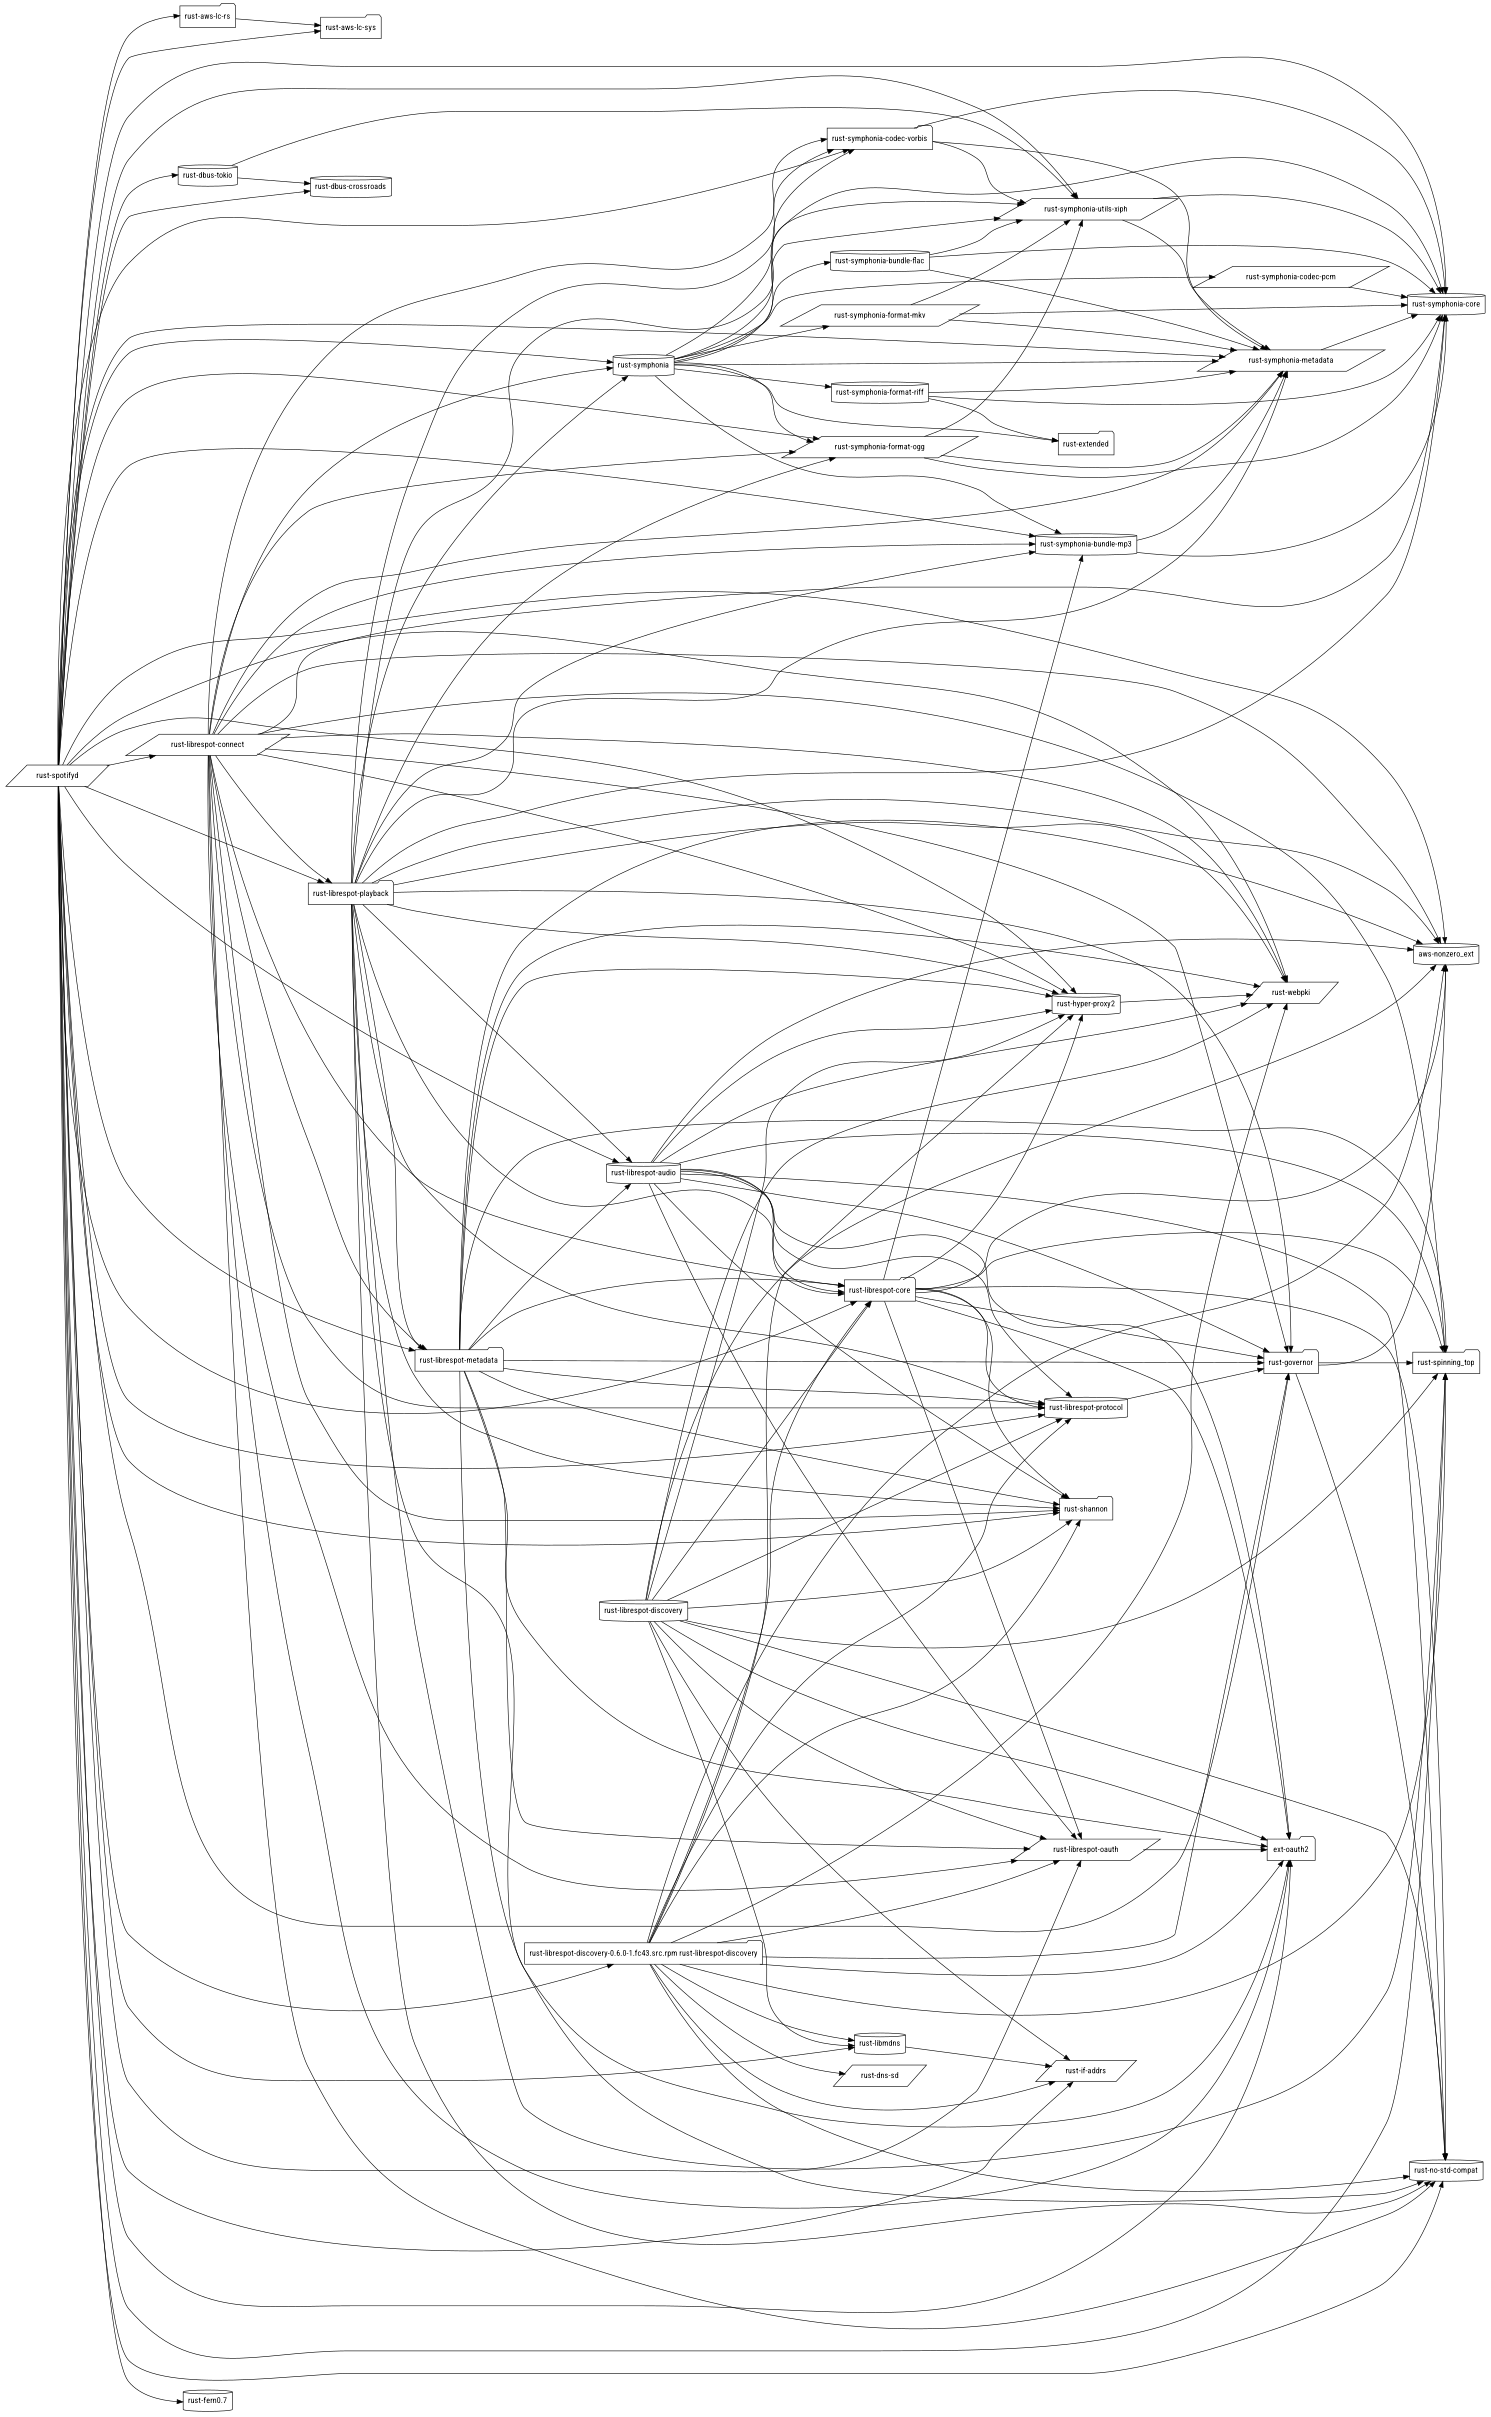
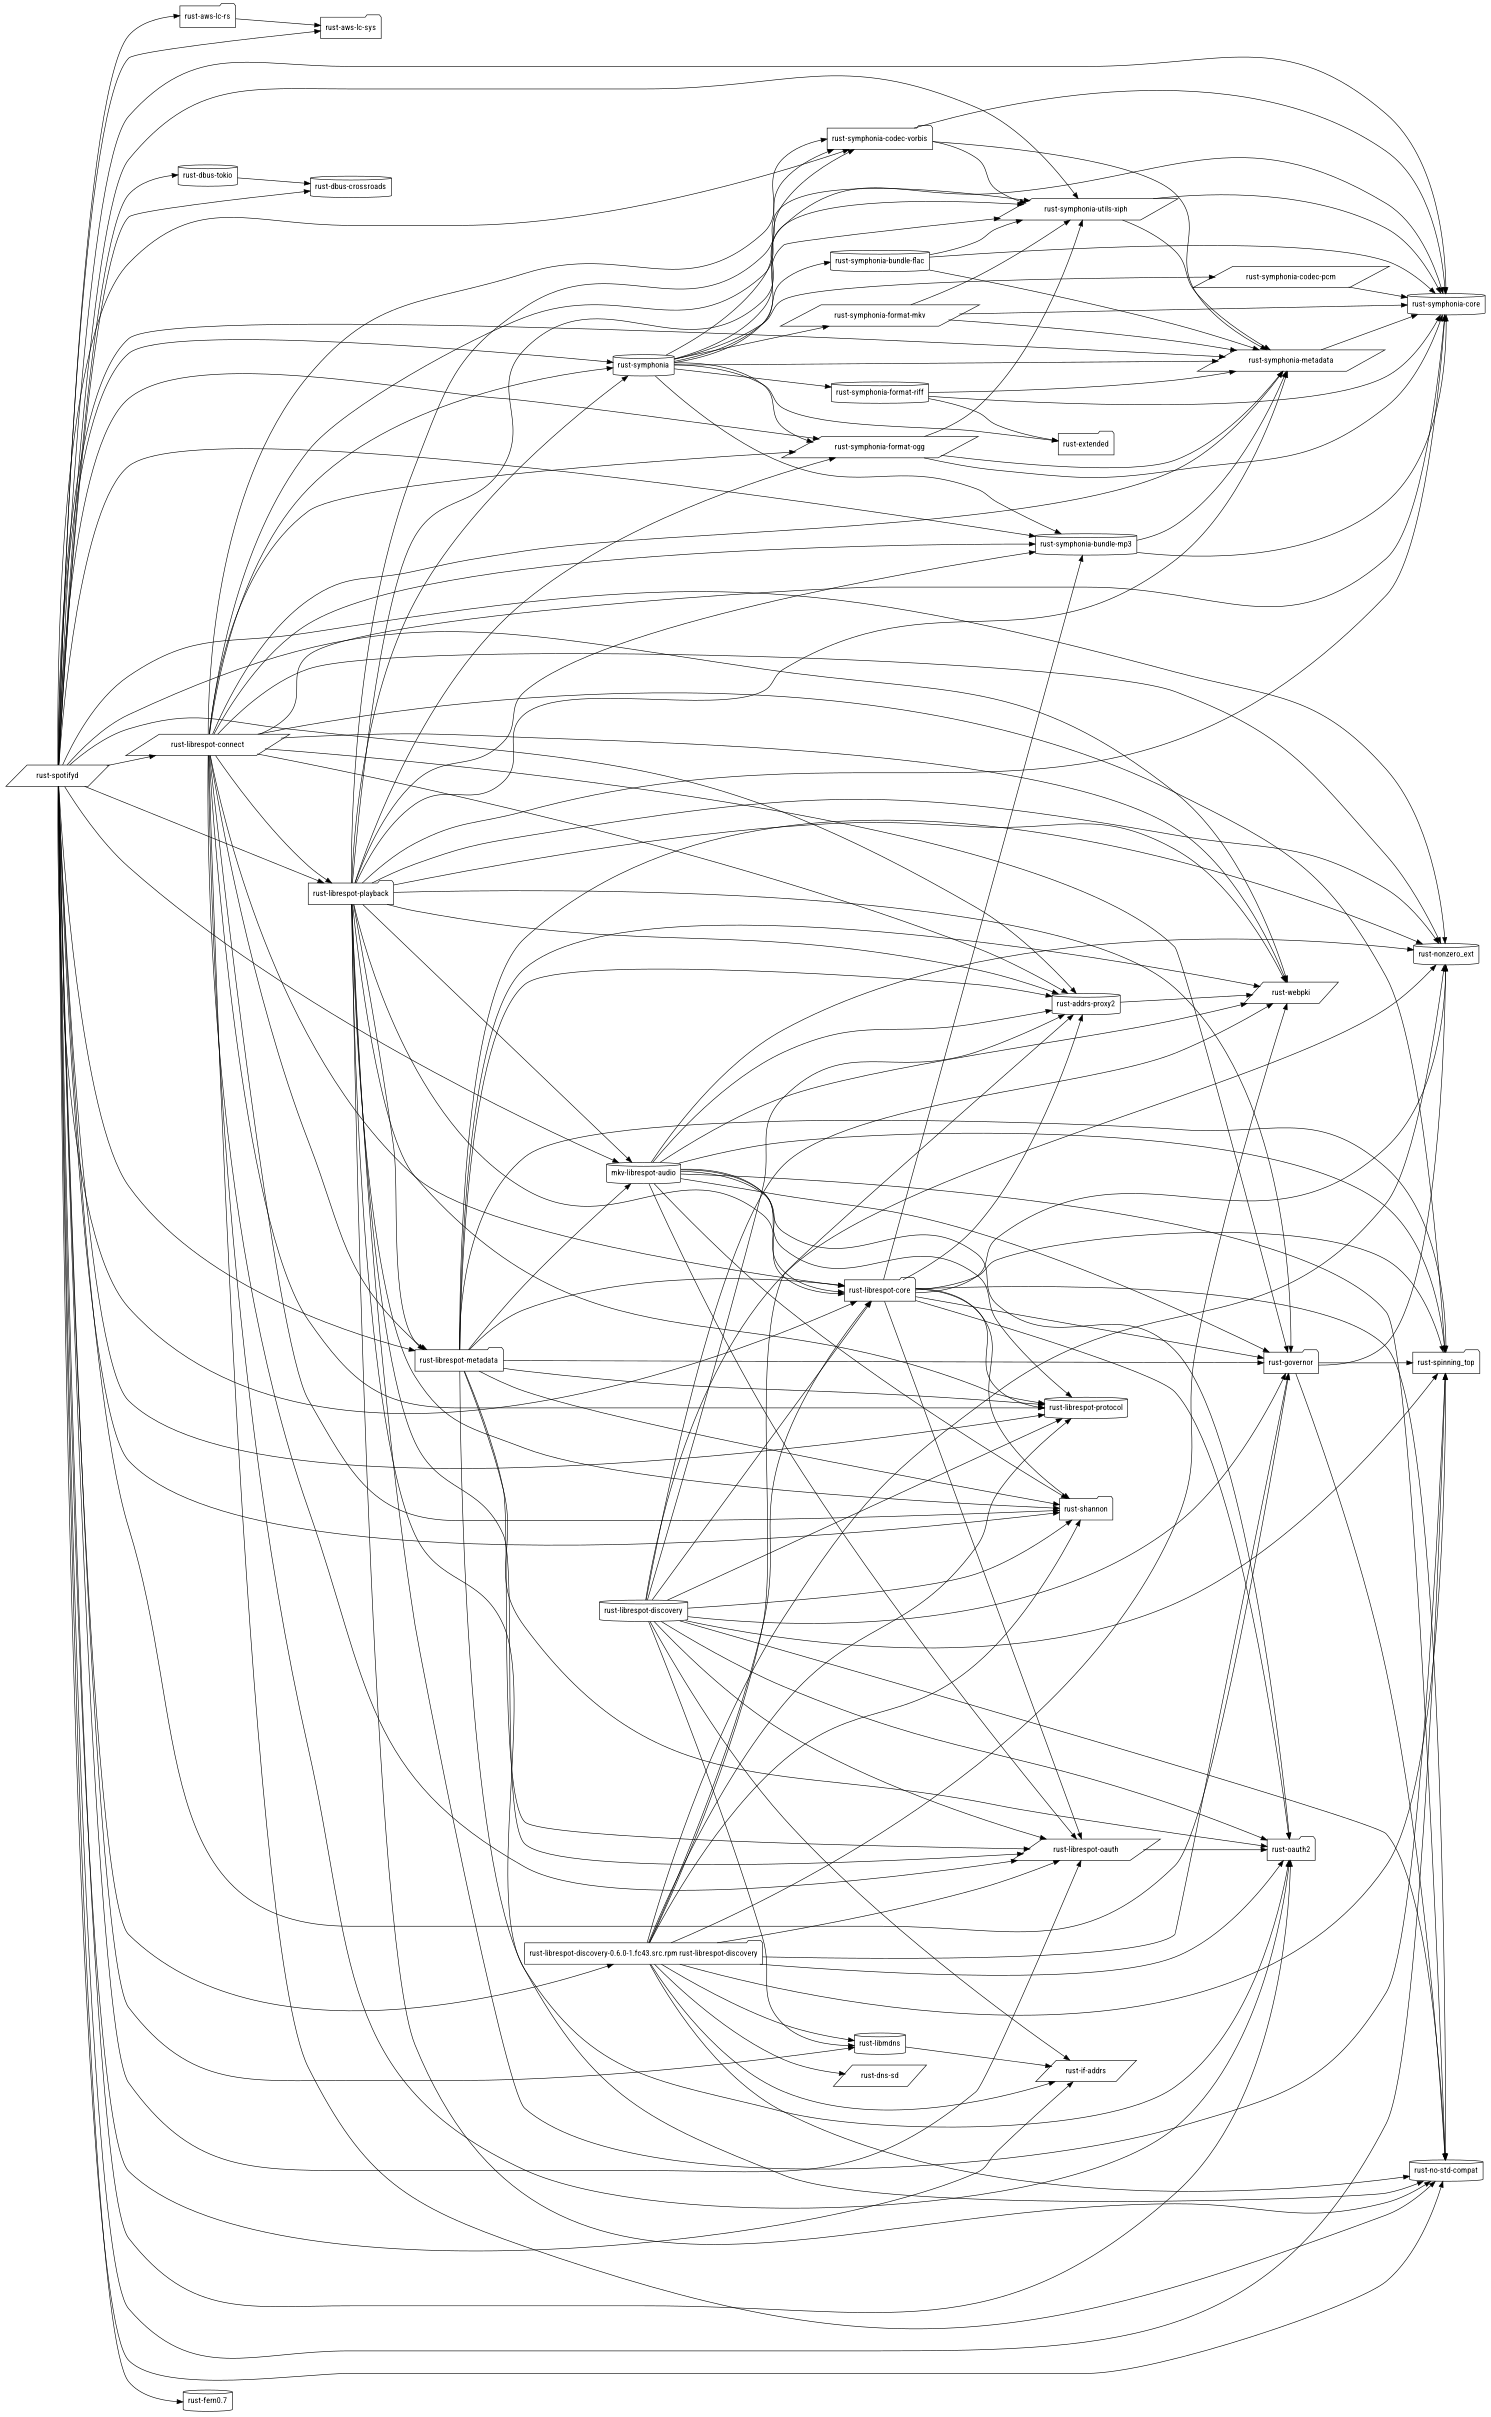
edge "rust-dbus-tokio" -> "rust-symphonia-utils-xiph": now "rust-librespot-connect" -> "rust-symphonia-utils-xiph"
node "aws-nonzero_ext": label "aws-nonzero_ext" -> "rust-nonzero_ext"
node "rust-hyper-proxy2": label "rust-hyper-proxy2" -> "rust-addrs-proxy2"
node "rust-librespot-audio": label "rust-librespot-audio" -> "mkv-librespot-audio"
edge "rust-librespot-protocol" -> "rust-governor": now "rust-librespot-discovery" -> "rust-governor"
edge "rust-librespot-playback" -> "rust-librespot-oauth": added
node "ext-oauth2": label "ext-oauth2" -> "rust-oauth2"
